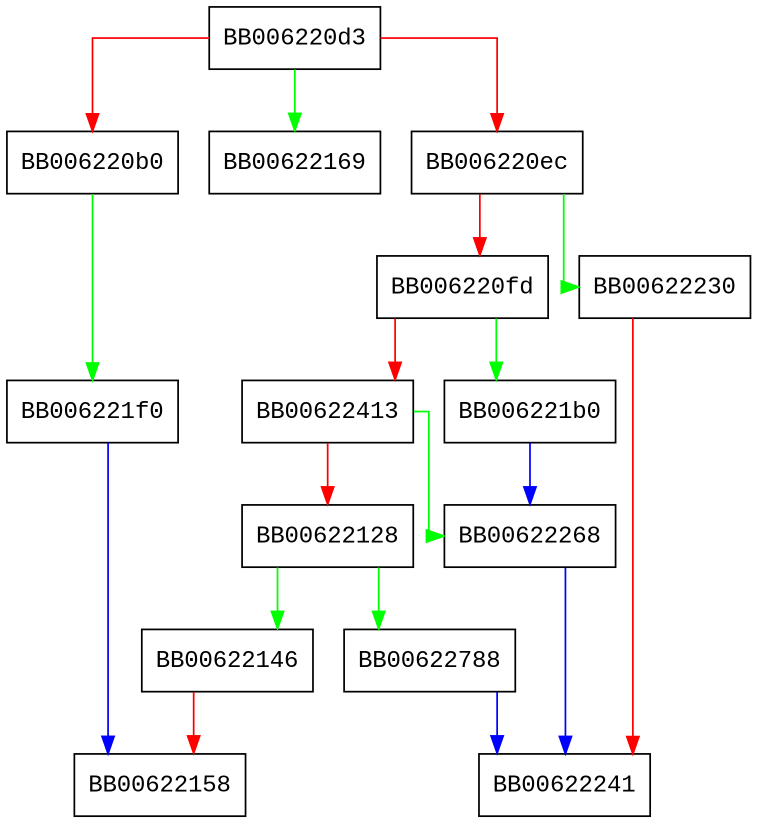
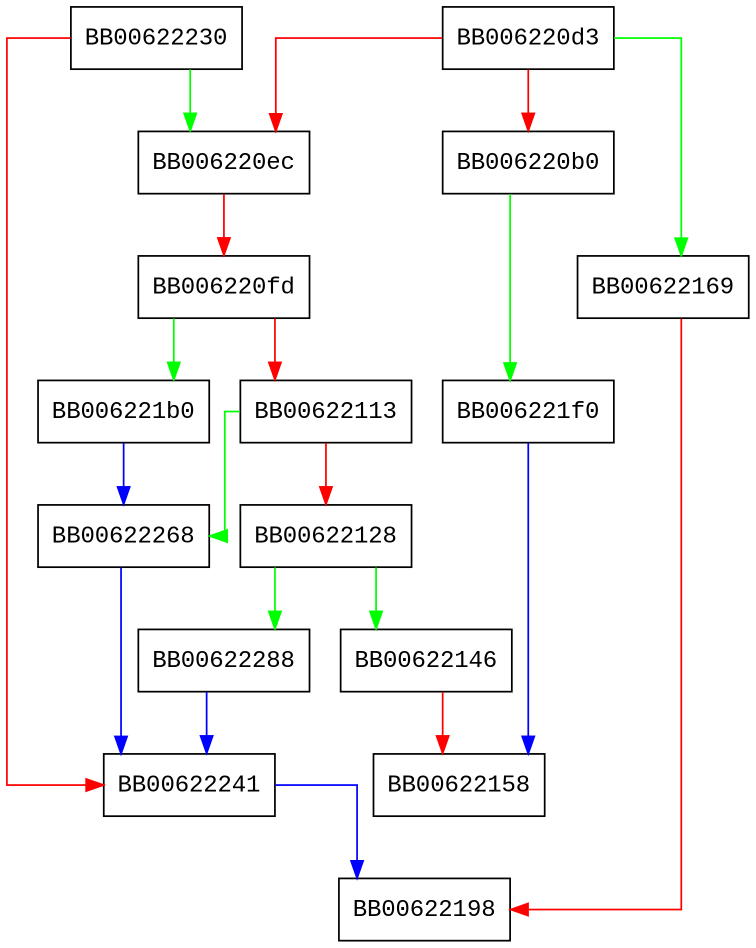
edge "BB006220ec" -> "BB00622230": reversed
node "BB00622413": label "BB00622413" -> "BB00622113"
node "BB00622788": label "BB00622788" -> "BB00622288"
node "BB00622198": added
